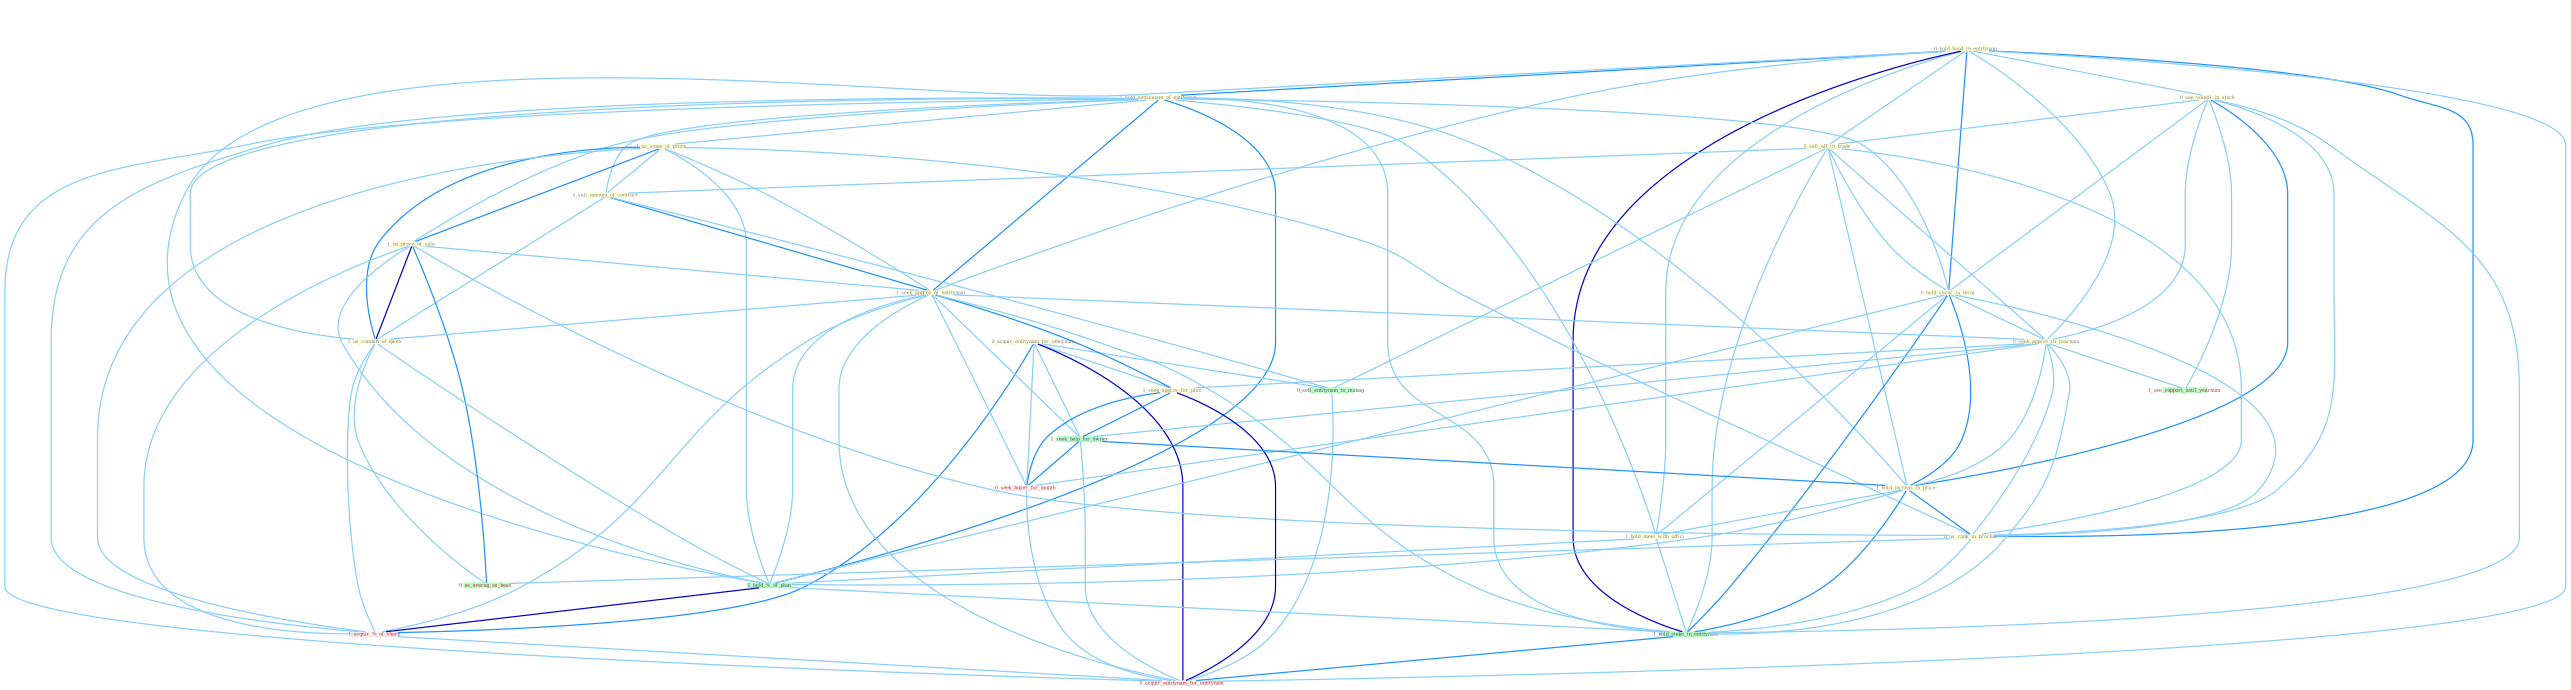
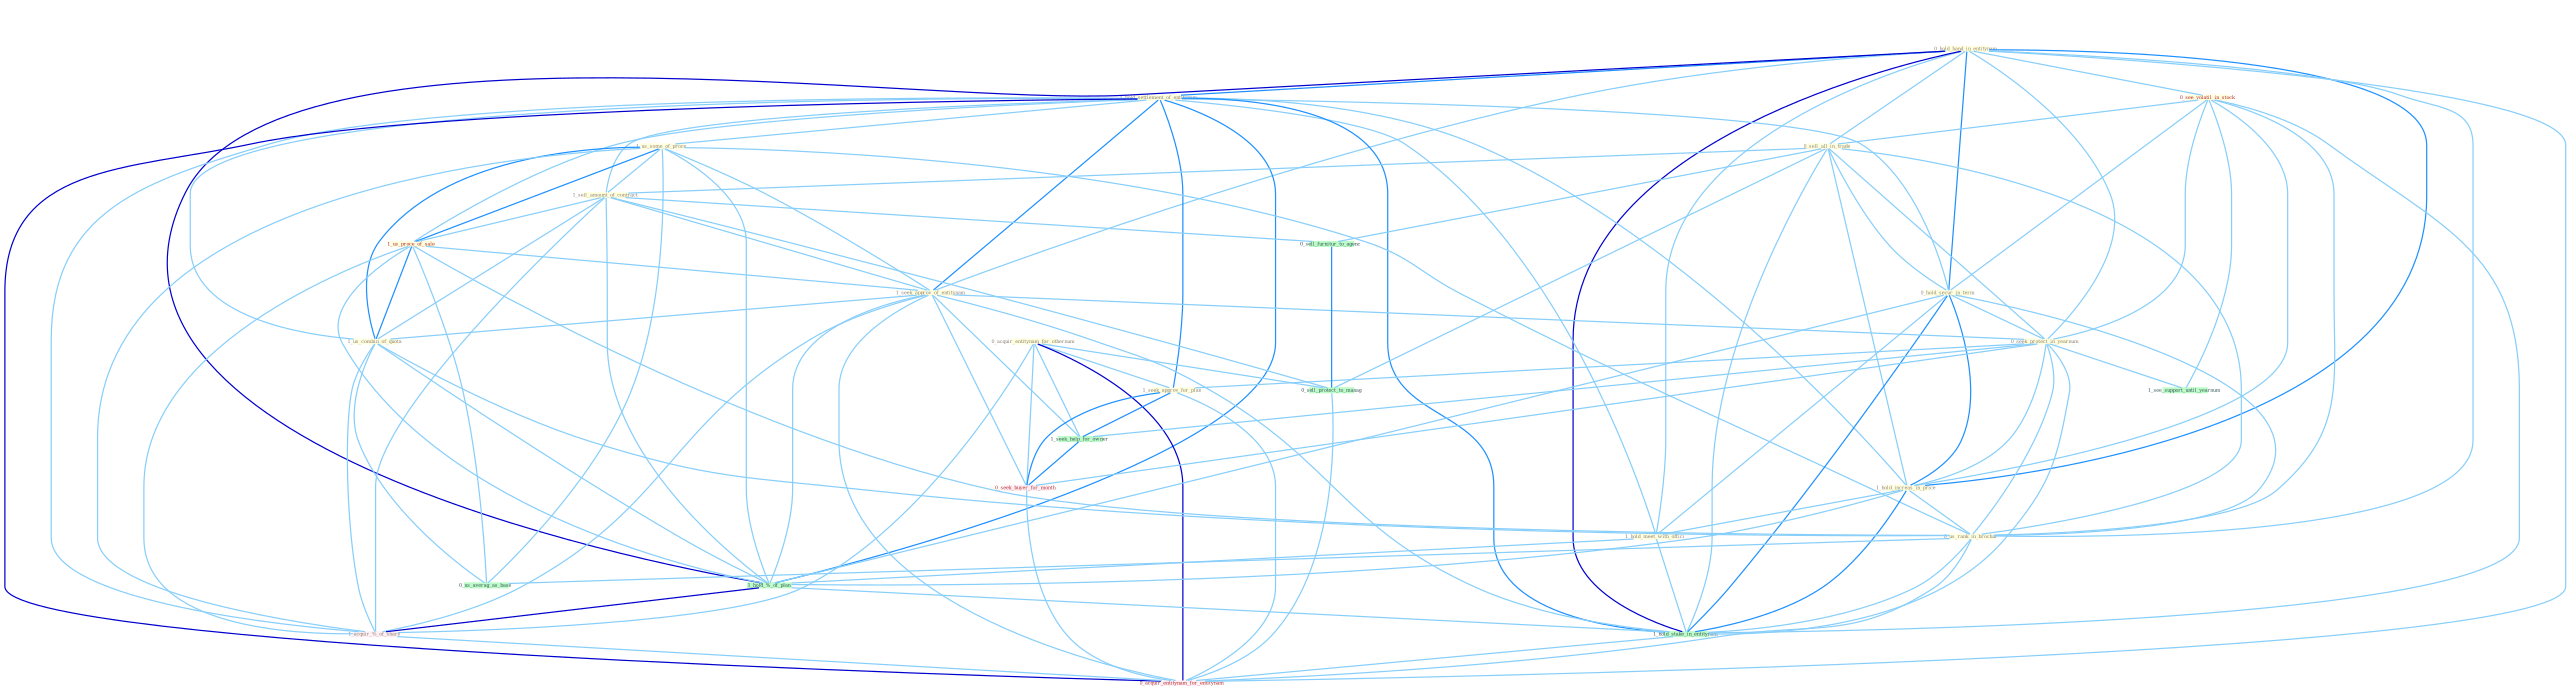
edge "0_hold_hand_in_entitynam" -- "1_hold_%_of_plan": color #87cefa -> #0000cd
node "0_see_volatil_in_stock": fontcolor #8b7d6b -> #b22222
edge "1_sell_amount_of_contract" -- "1_us_proce_of_sale": added
node "1_us_proce_of_sale": fontcolor #8b7d6b -> #b22222
node "0_sell_furnitur_to_agenc": added
edge "1_sell_amount_of_contract" -- "1_seek_approv_of_entitynam": color #1e90ff -> #87cefa
edge "0_hold_hand_in_entitynam" -- "0_us_rank_in_brochur": color #1e90ff -> #87cefa
edge "1_us_proce_of_sale" -- "1_us_combin_of_quota": color #0000cd -> #1e90ff
edge "1_seek_approv_of_entitynam" -- "1_seek_approv_for_plan": now "1_hold_settlement_of_entitynam" -- "1_seek_approv_for_plan"
node "0_seek_approv_in_yearnum": label "0_seek_approv_in_yearnum" -> "0_seek_protect_in_yearnum"
edge "1_hold_settlement_of_entitynam" -- "1_hold_stake_in_entitynam": color #87cefa -> #1e90ff
edge "0_see_volatil_in_stock" -- "1_hold_increas_in_price": color #1e90ff -> #87cefa
edge "1_us_some_of_proce" -- "0_us_averag_as_base": added
node "0_sell_entitynam_to_manag": label "0_sell_entitynam_to_manag" -> "0_sell_protect_to_manag"
node "1_see_support_until_yearnum": fontcolor #b22222 -> #2f4f4f
edge "1_sell_amount_of_contract" -- "1_acquir_%_of_share": added
edge "1_hold_settlement_of_entitynam" -- "0_acquir_entitynam_for_entitynam": color #87cefa -> #0000cd
edge "1_us_proce_of_sale" -- "0_us_averag_as_base": color #1e90ff -> #87cefa
edge "1_sell_amount_of_contract" -- "1_hold_%_of_plan": added
edge "1_seek_help_for_owner" -- "1_hold_increas_in_price": now "0_hold_hand_in_entitynam" -- "1_hold_increas_in_price"
edge "1_us_combin_of_quota" -- "0_us_rank_in_brochur": added
edge "1_hold_increas_in_price" -- "0_us_rank_in_brochur": color #1e90ff -> #87cefa
edge "1_seek_approv_for_plan" -- "0_acquir_entitynam_for_entitynam": color #0000cd -> #87cefa
node "0_us_averag_as_base": fontcolor #b22222 -> #2f4f4f
edge "1_seek_help_for_owner" -- "0_acquir_entitynam_for_entitynam": now "0_us_rank_in_brochur" -- "0_acquir_entitynam_for_entitynam"
edge "0_acquir_entitynam_for_othernum" -- "1_acquir_%_of_share": color #1e90ff -> #87cefa
node "1_acquir_%_of_share": fontcolor #b22222 -> #8b7d6b
edge "1_hold_stake_in_entitynam" -- "0_acquir_entitynam_for_entitynam": color #1e90ff -> #87cefa
